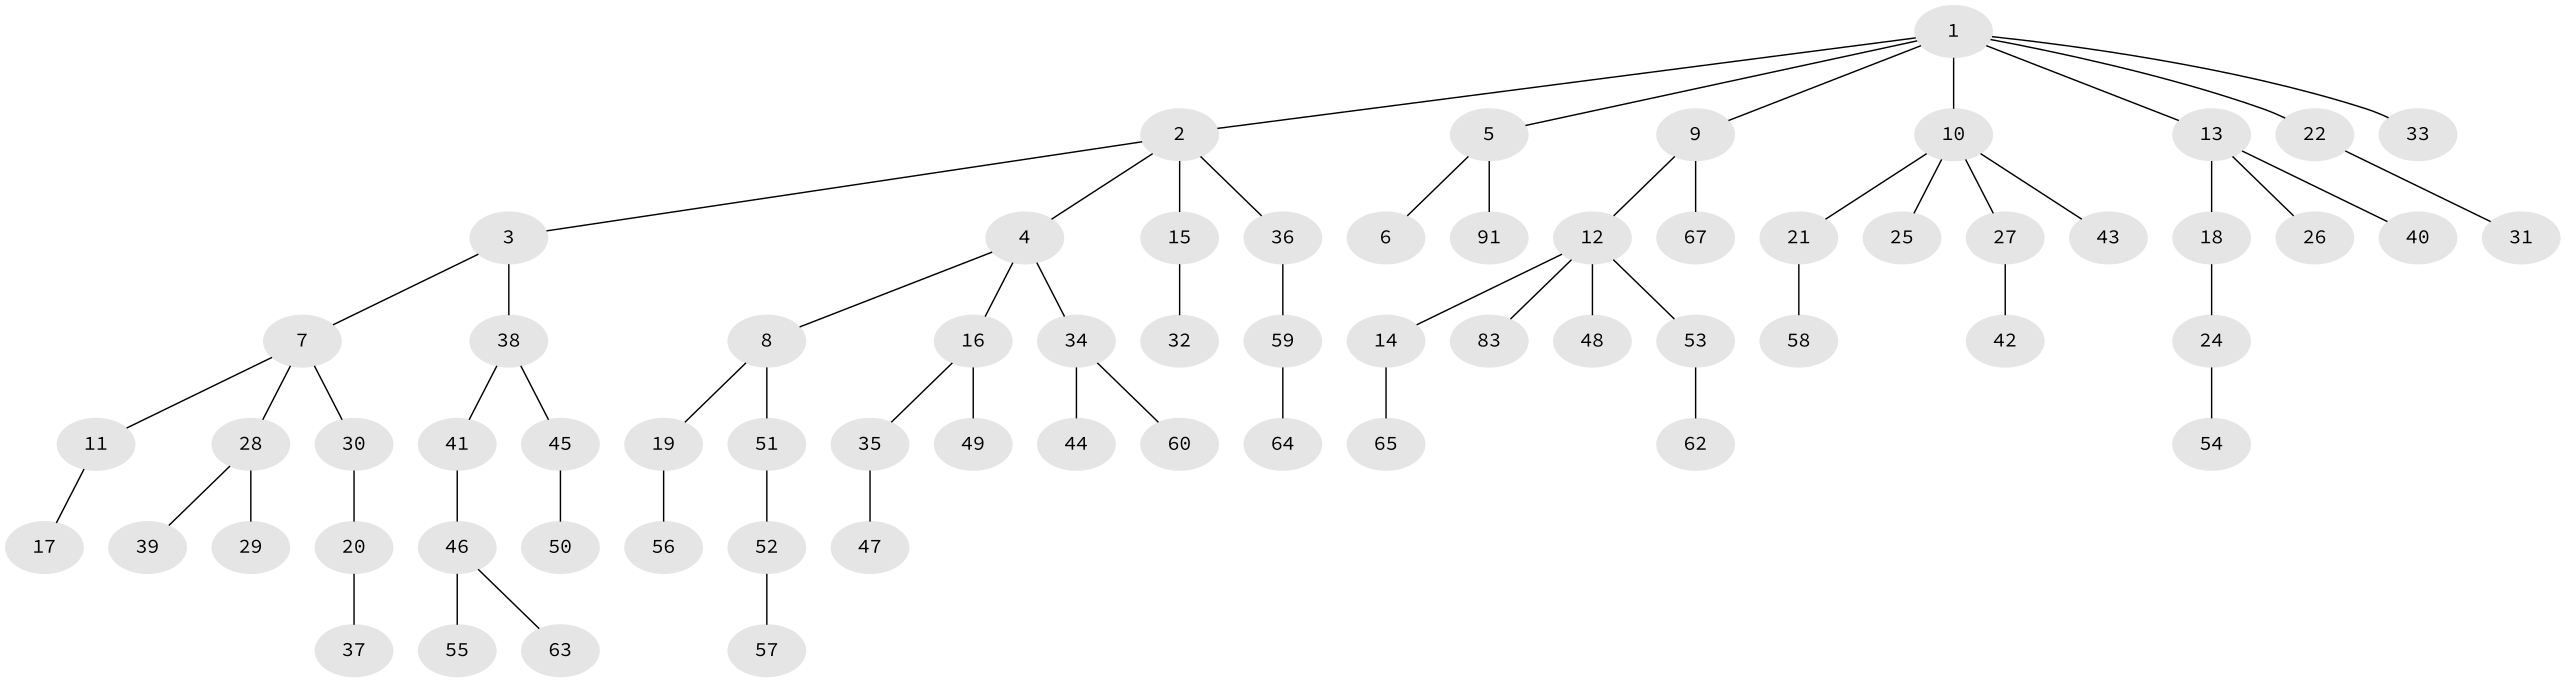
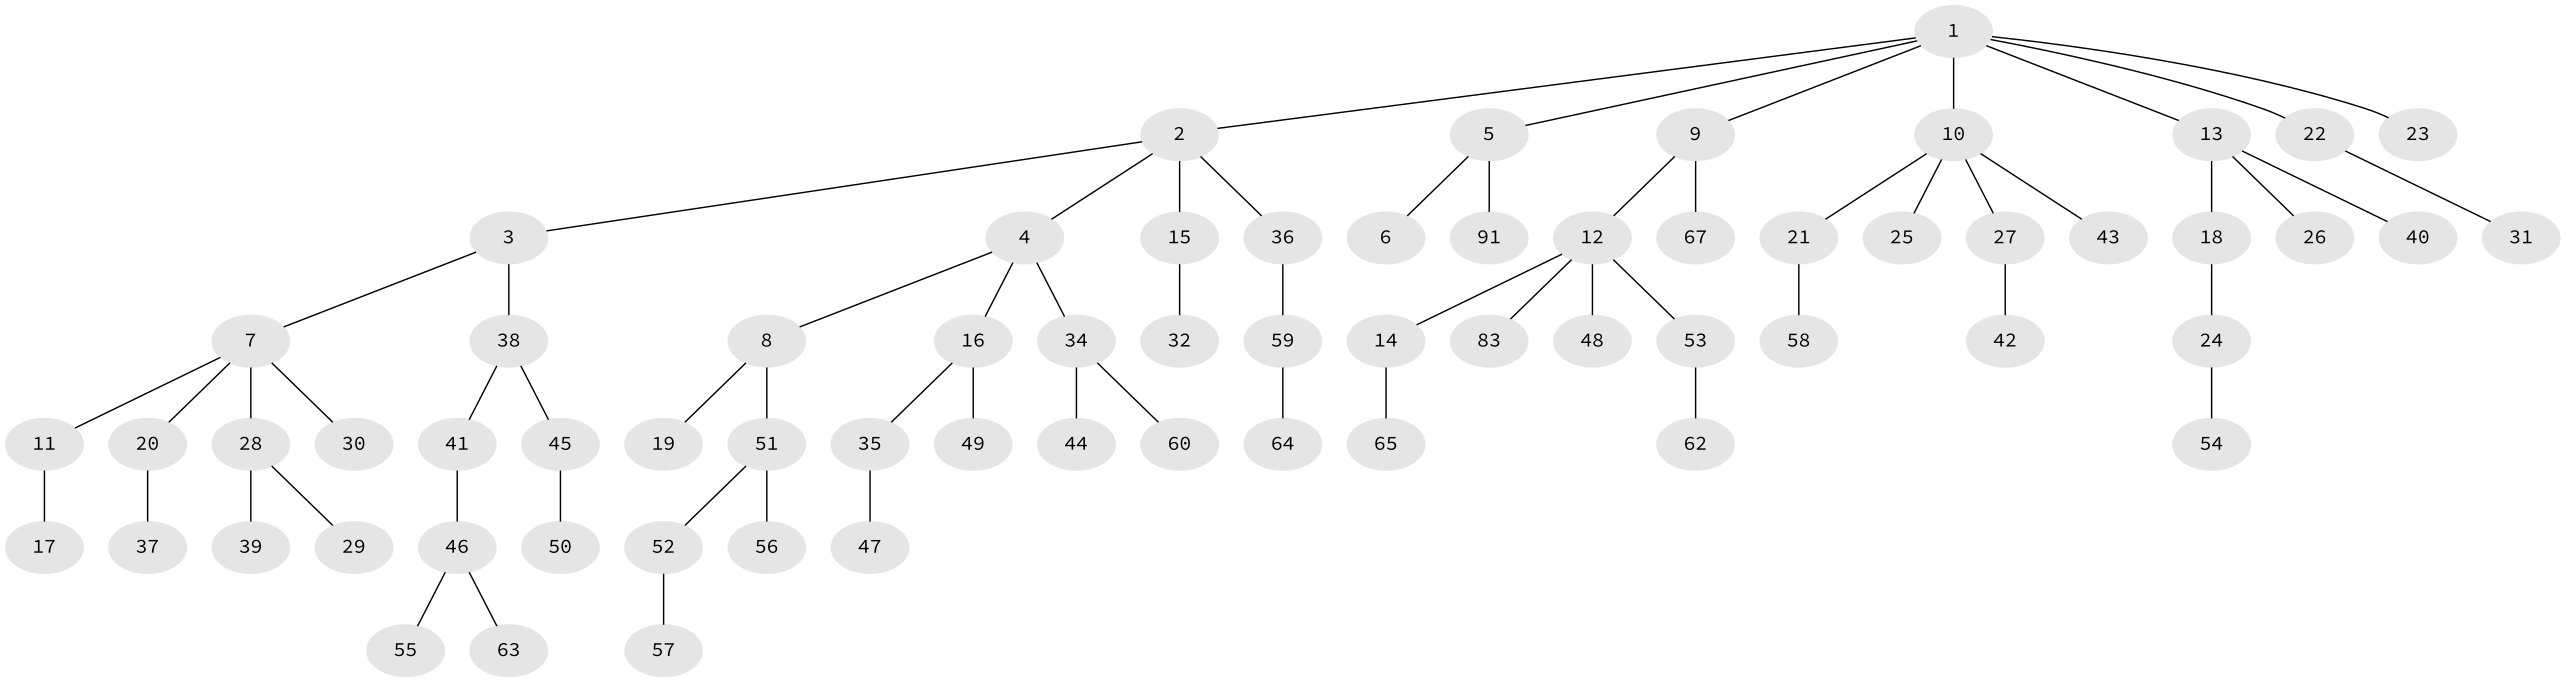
node "33": label "33" -> "23"
edge "30" -- "20": now "7" -- "20"
edge "19" -- "56": now "51" -- "56"
